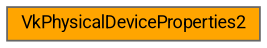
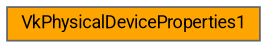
node "VkPhysicalDeviceProperties2": label "VkPhysicalDeviceProperties2" -> "VkPhysicalDeviceProperties1"
